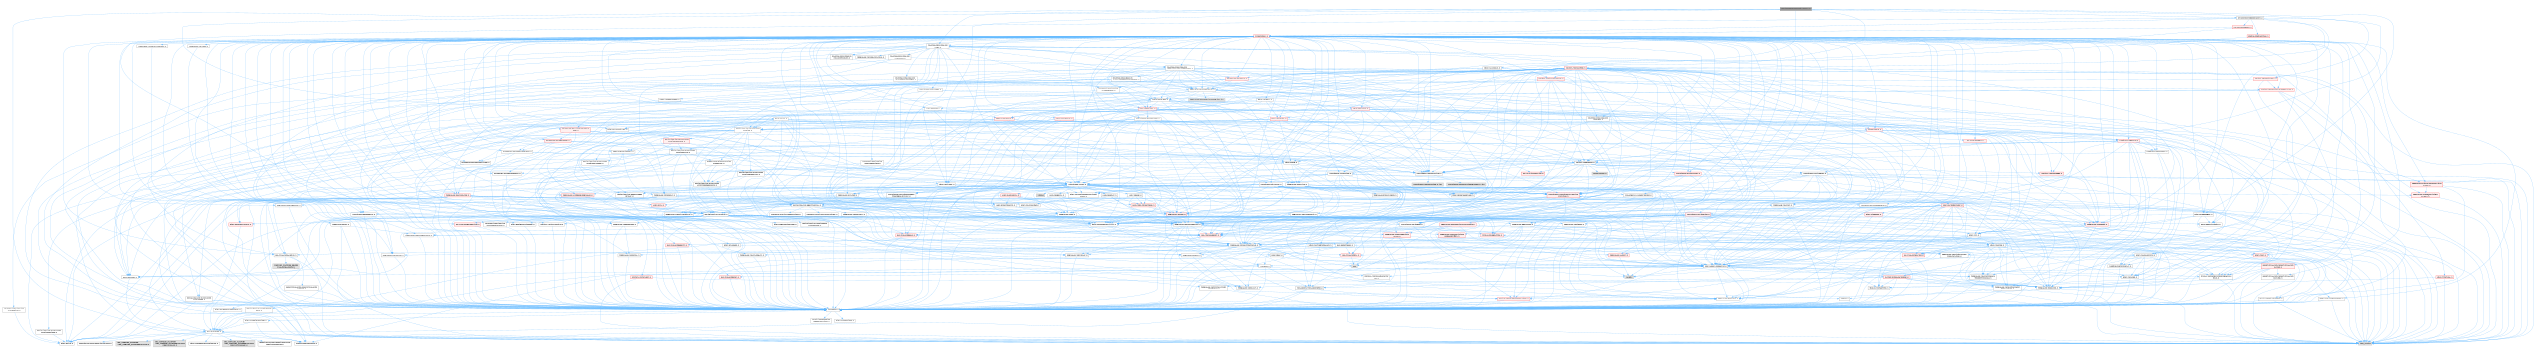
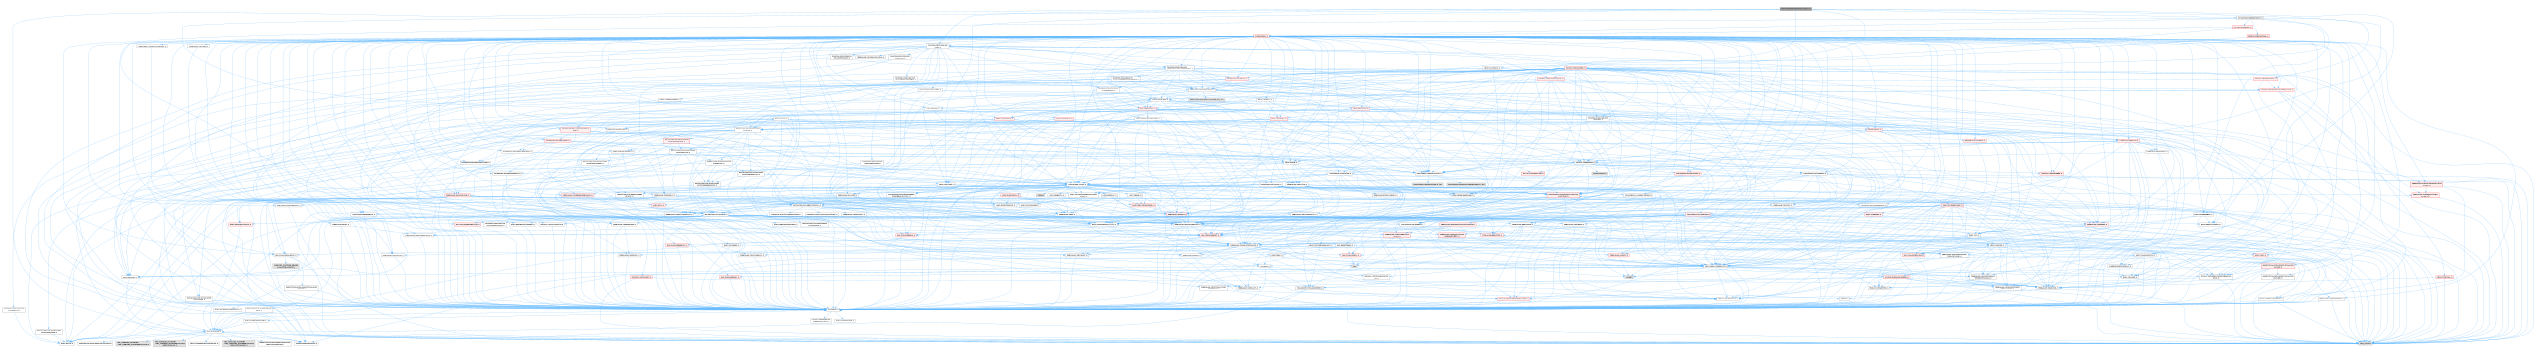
node "HAL/PlatformTLS.h": label "HAL/PlatformTLS.h" -> "HEADER/PlatformTLS.h"
